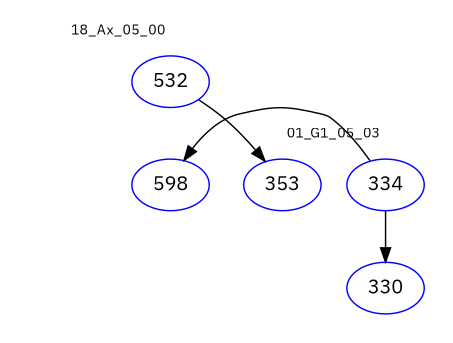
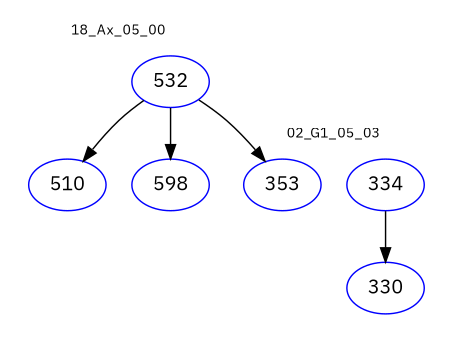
edge "334" -> "598": now "532" -> "598"
cluster "01_G1_05_03": label "01_G1_05_03" -> "02_G1_05_03"
node "510": added
